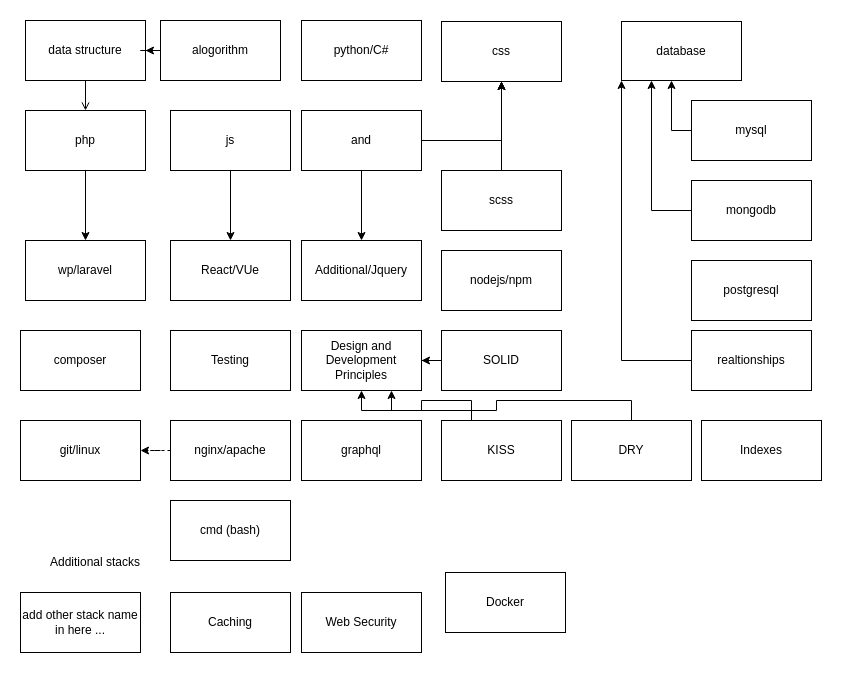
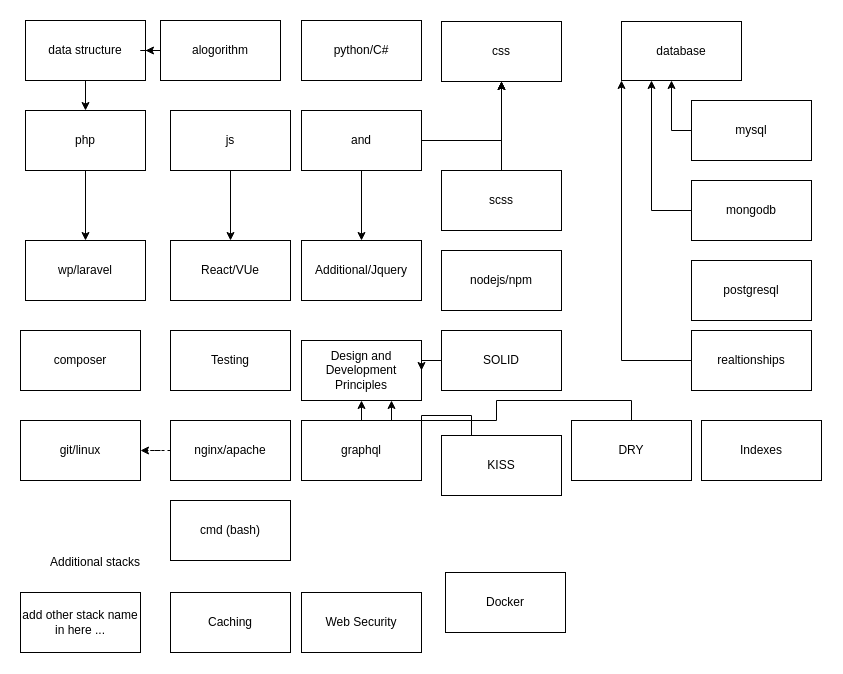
edge "data structure" -> "php": arrowhead open -> classic
node "Design and Development Principles": moved (362, 361) -> (362, 371)
node "KISS": moved (502, 451) -> (502, 466)
